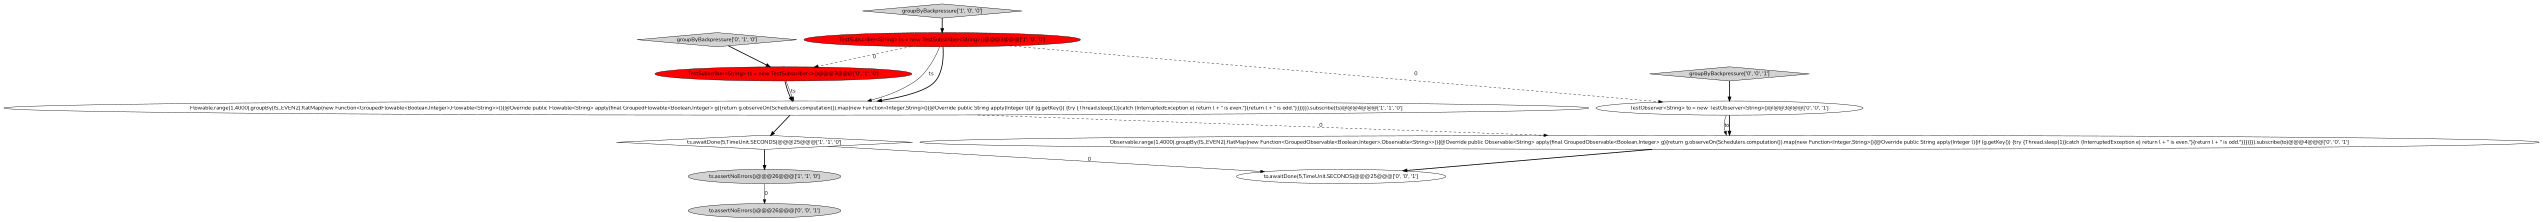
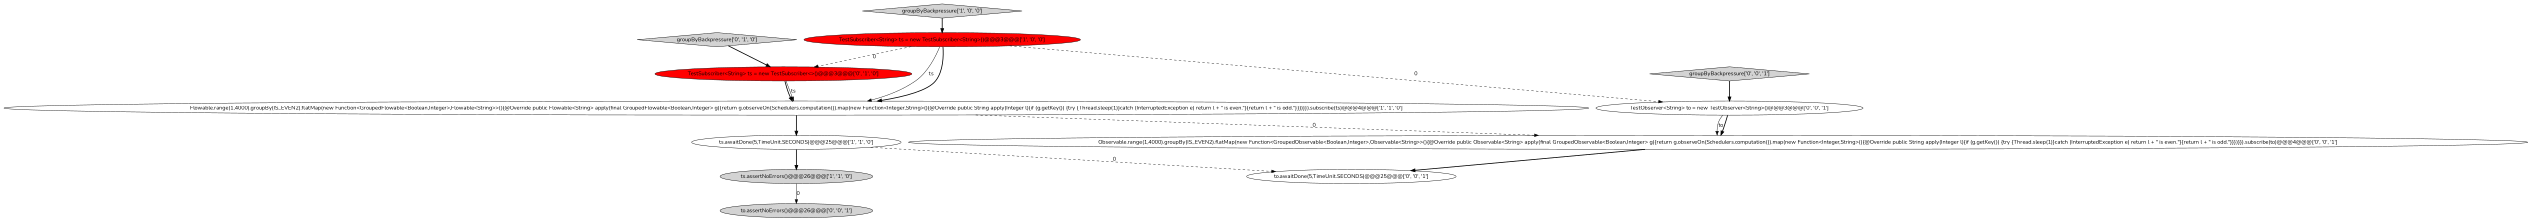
node "ts.awaitDone(5,TimeUnit.SECONDS)@@@25@@@['1', '1', '0']": shape diamond -> ellipse
edge "ts.awaitDone(5,TimeUnit.SECONDS)@@@25@@@['1', '1', '0']" -> "to.awaitDone(5,TimeUnit.SECONDS)@@@25@@@['0', '0', '1']": style solid -> dashed
